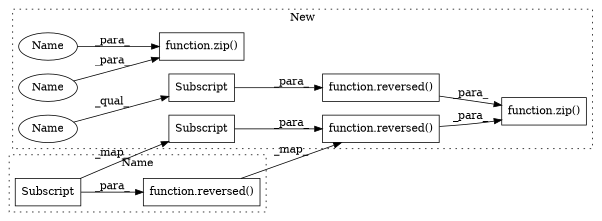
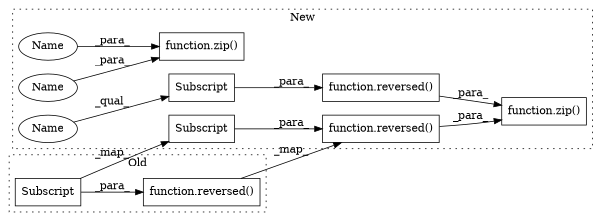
cluster "Name": label "Name" -> "Old"
